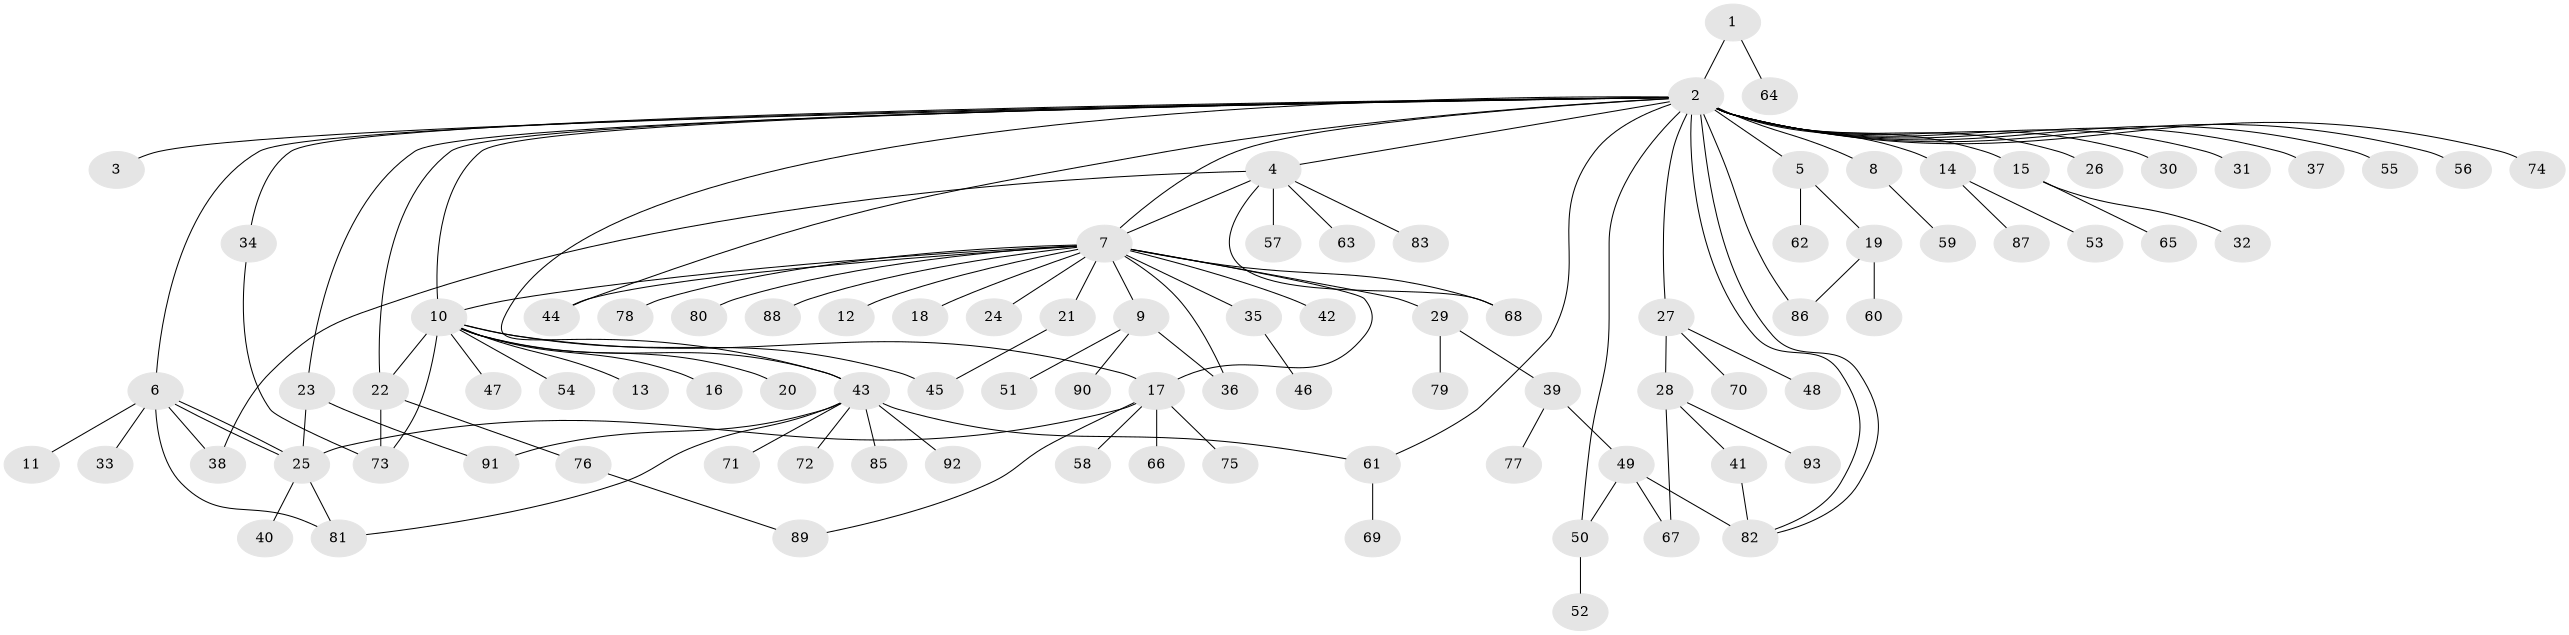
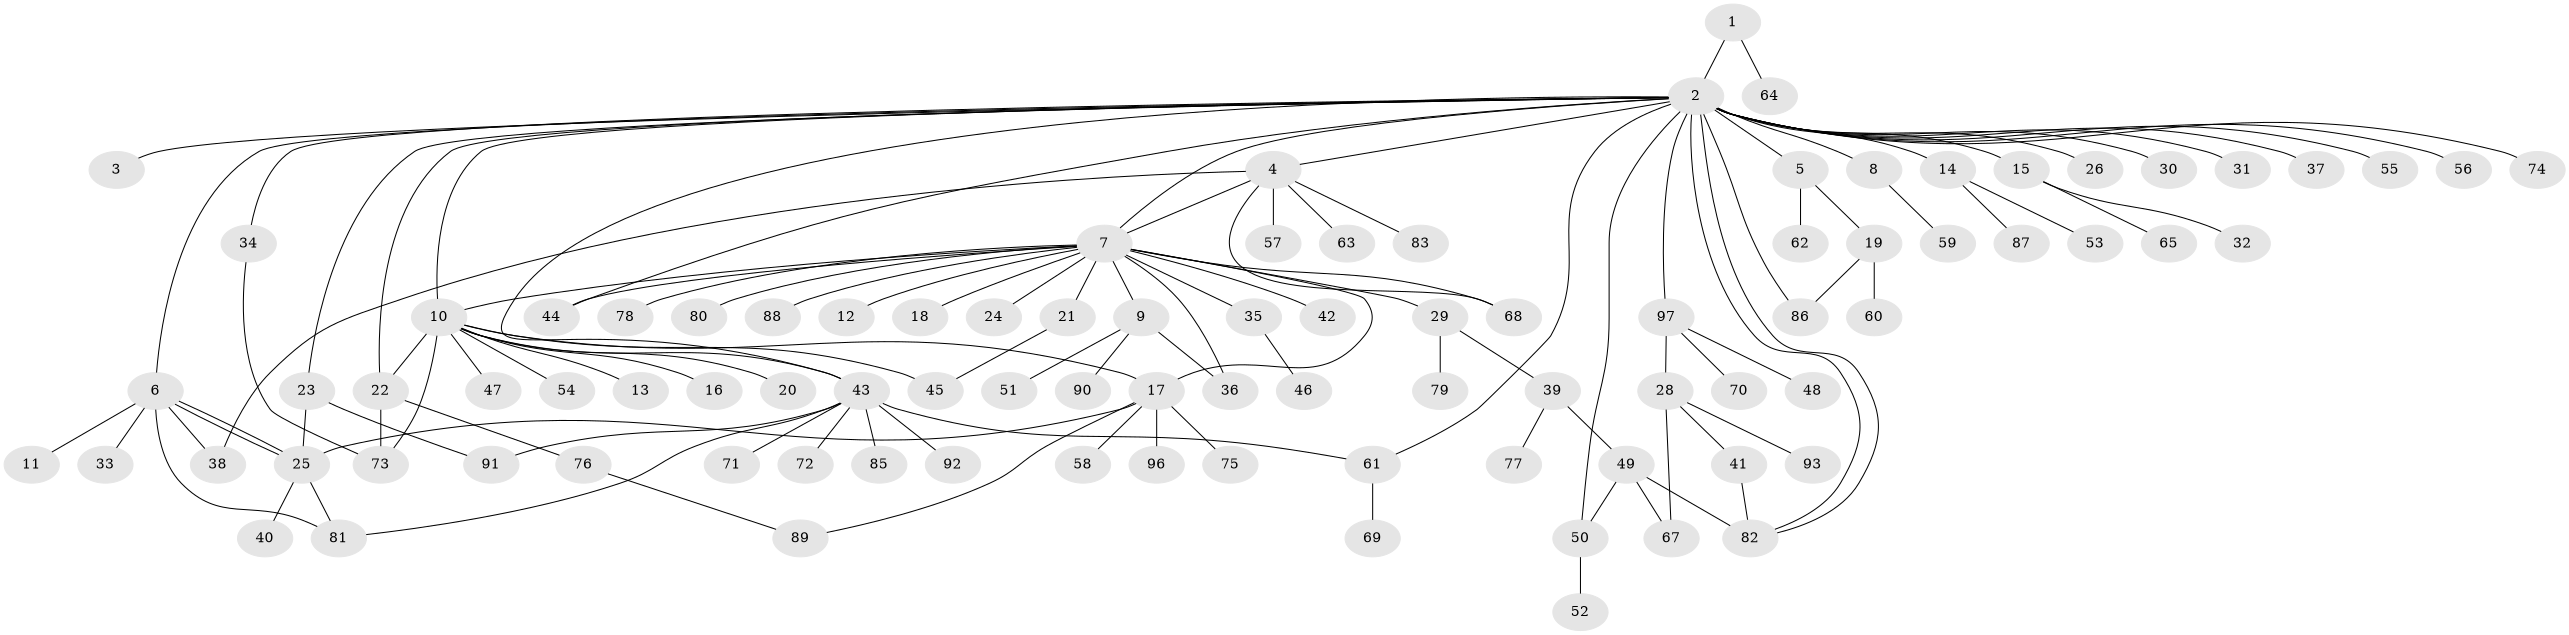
node "27": label "27" -> "97"
node "66": label "66" -> "96"
